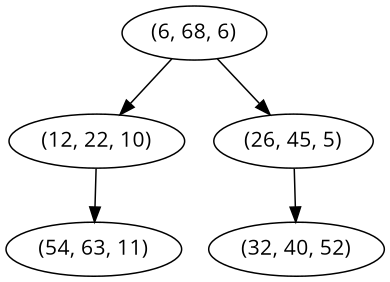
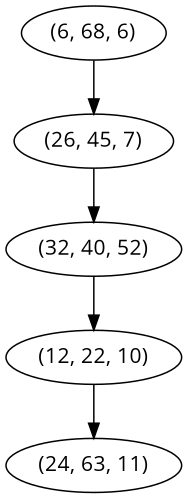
edge "(6, 68, 6)" -> "(12, 22, 10)": now "(32, 40, 52)" -> "(12, 22, 10)"
node "(26, 45, 5)": label "(26, 45, 5)" -> "(26, 45, 7)"
node "(54, 63, 11)": label "(54, 63, 11)" -> "(24, 63, 11)"
